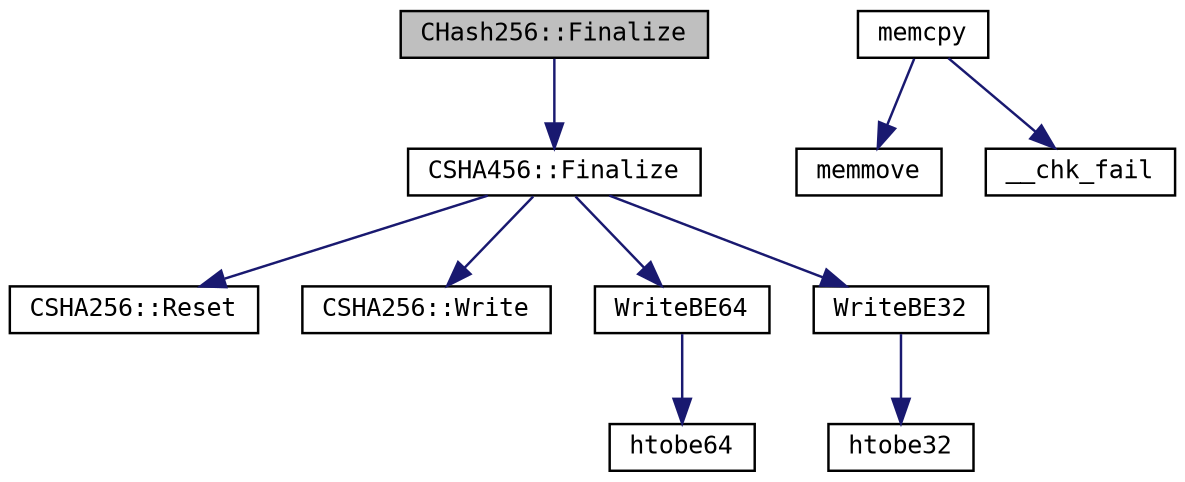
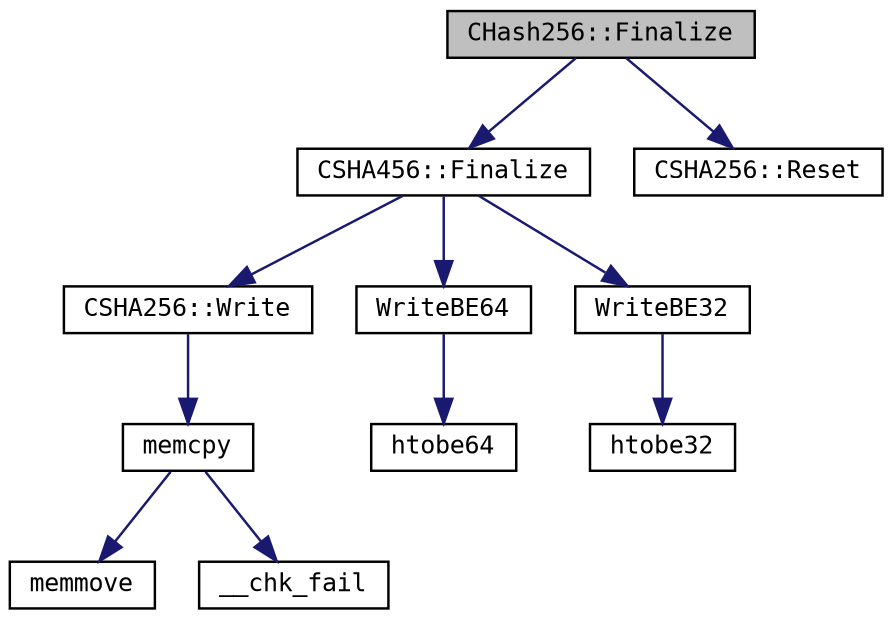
edge "CSHA456::Finalize" -> "CSHA256::Reset": now "CHash256::Finalize" -> "CSHA256::Reset"
edge "CSHA256::Write" -> "memcpy": added
